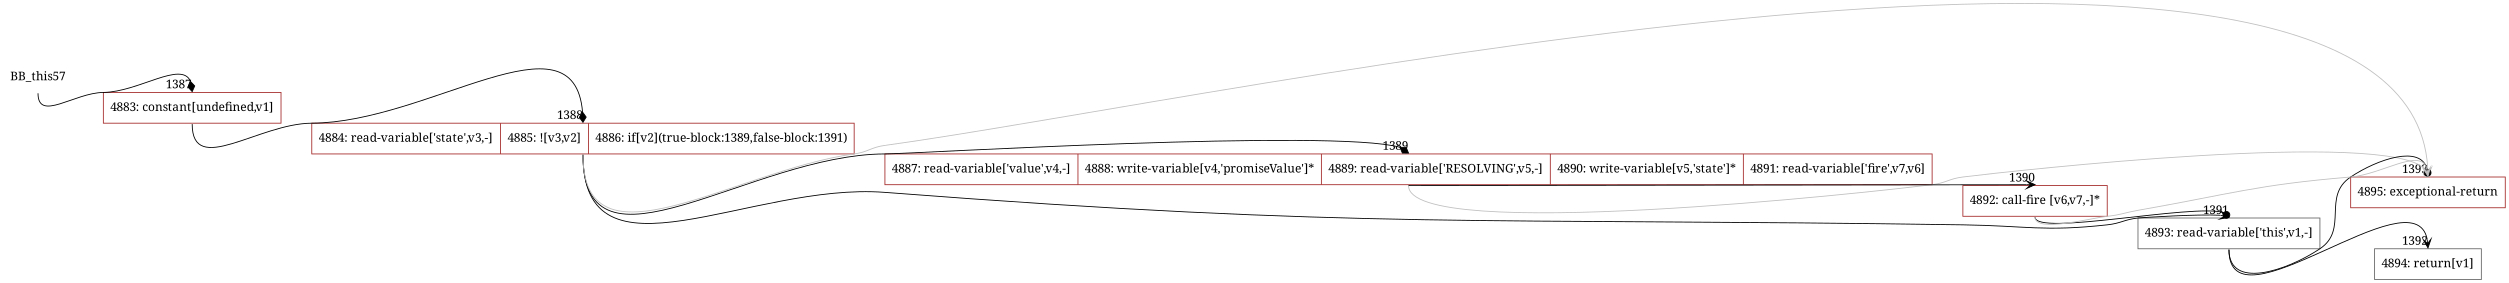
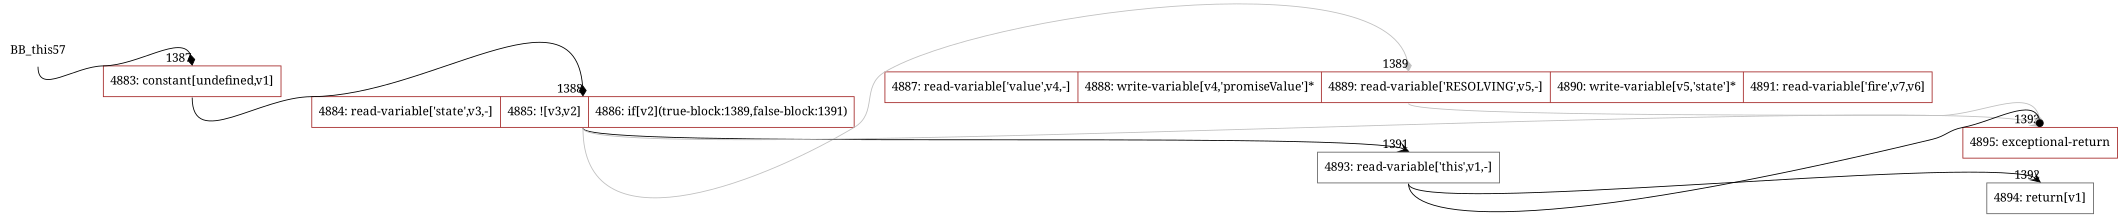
edge "4884: read-variable['state',v3,-]" -> "4887: read-variable['value',v4,-]": color black -> gray
edge "4887: read-variable['value',v4,-]" -> "4895: exceptional-return": arrowhead dot -> diamond
node "4892: call-fire [v6,v7,-]*": removed
